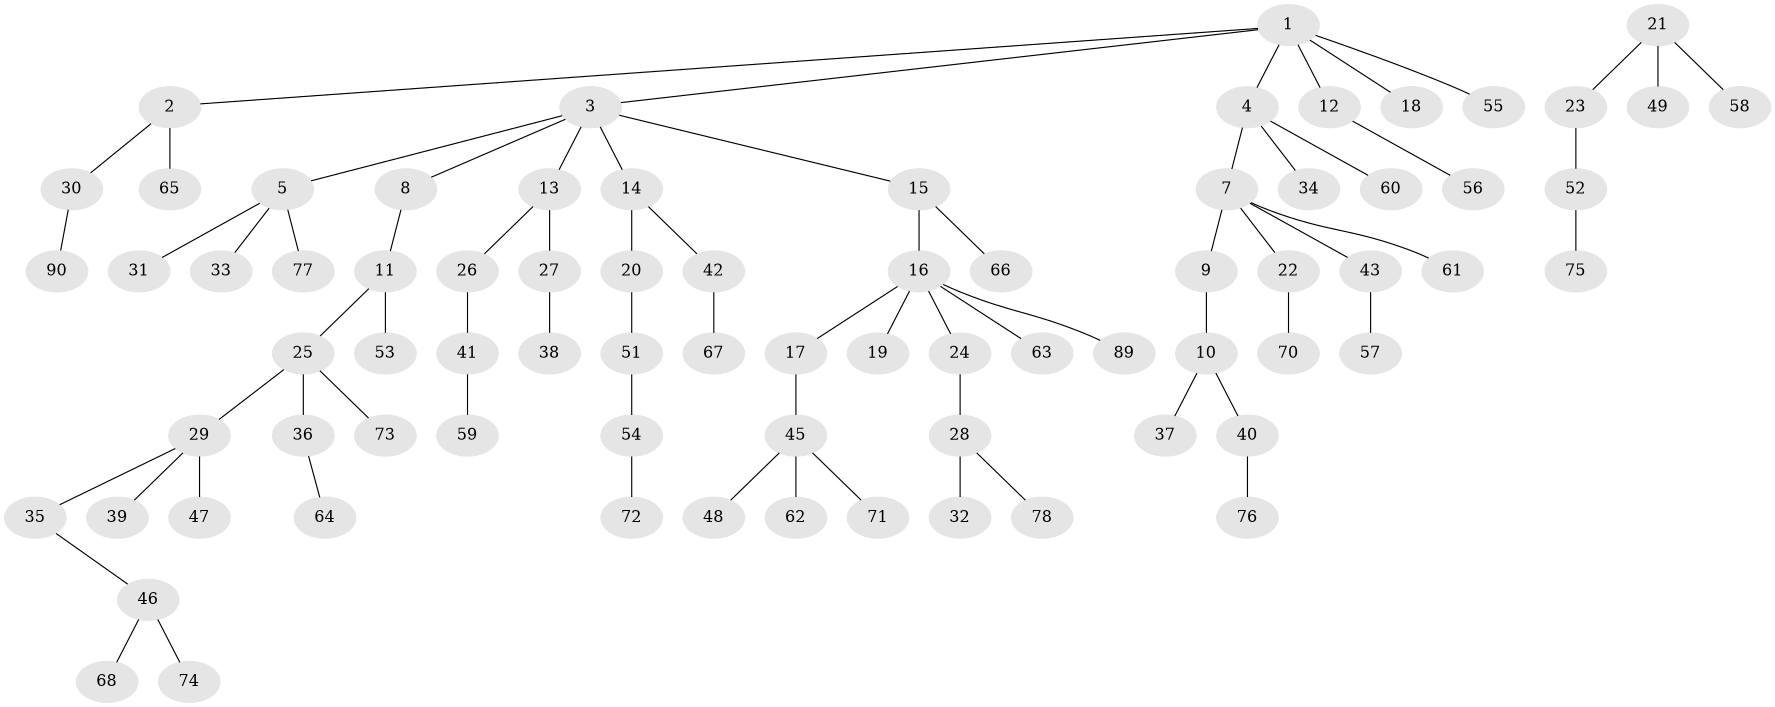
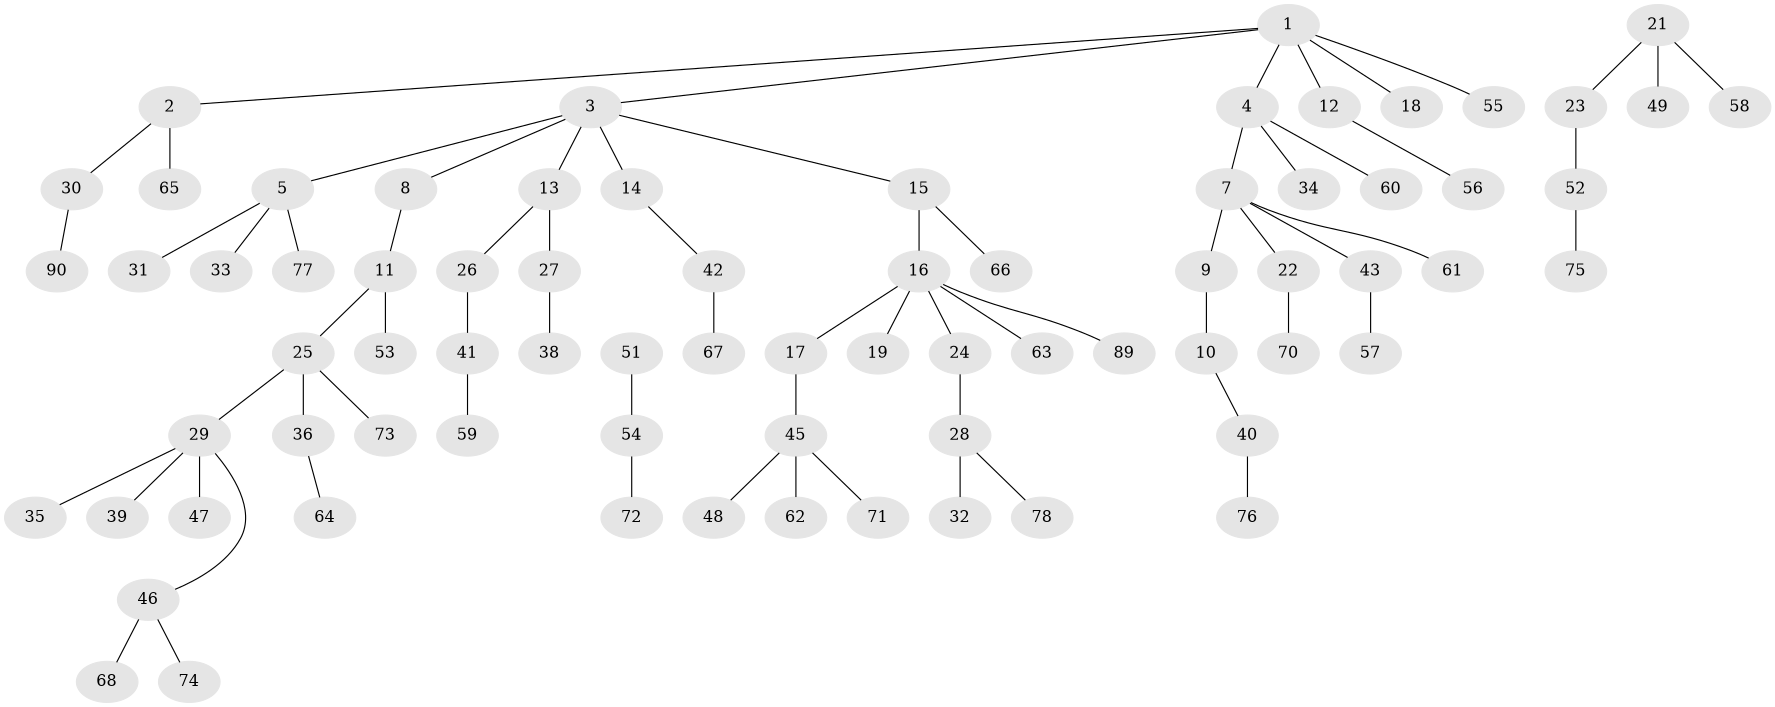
node "20": removed
node "37": removed
edge "35" -- "46": now "29" -- "46"
